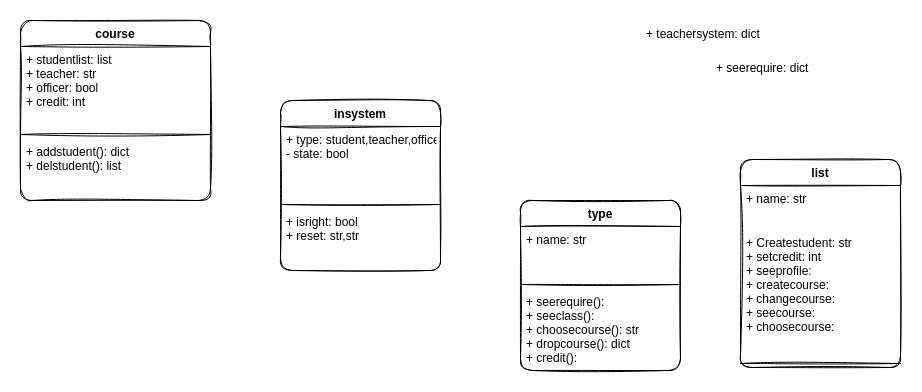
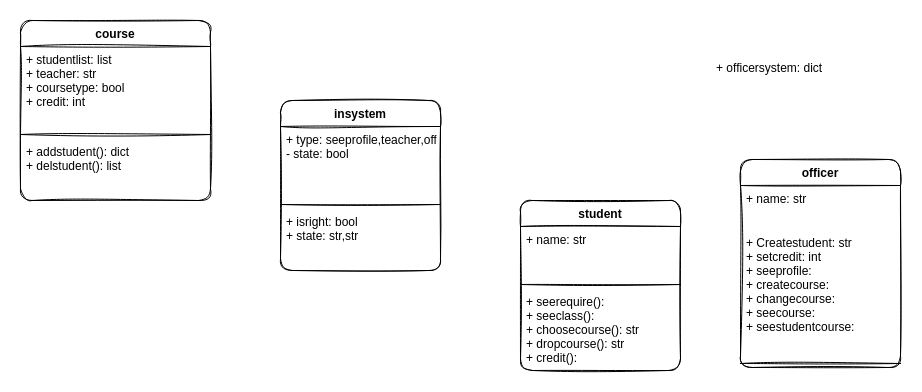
node "+ teachersystem: dict": removed
node "+ studentlist: list + teacher: str + officer: bool + credit: int": label "+ studentlist: list + teacher: str + officer: bool + credit: int" -> "+ studentlist: list + teacher: str + coursetype: bool + credit: int"
node "+ seerequire: dict": label "+ seerequire: dict" -> "+ officersystem: dict"
node "+ type: student,teacher,officer - state: bool": label "+ type: student,teacher,officer - state: bool" -> "+ type: seeprofile,teacher,officer - state: bool"
node "list": label "list" -> "officer"
node "type": label "type" -> "student"
node "+ isright: bool + reset: str,str": label "+ isright: bool + reset: str,str" -> "+ isright: bool + state: str,str"
node "+ Createstudent: str + setcredit: int + seeprofile: + createcourse: + changecourse: + seecourse: + choosecourse:": label "+ Createstudent: str + setcredit: int + seeprofile: + createcourse: + changecourse: + seecourse: + choosecourse:" -> "+ Createstudent: str + setcredit: int + seeprofile: + createcourse: + changecourse: + seecourse: + seestudentcourse:"
node "+ seerequire(): + seeclass(): + choosecourse(): str + dropcourse(): dict + credit():": label "+ seerequire(): + seeclass(): + choosecourse(): str + dropcourse(): dict + credit():" -> "+ seerequire(): + seeclass(): + choosecourse(): str + dropcourse(): str + credit():"
